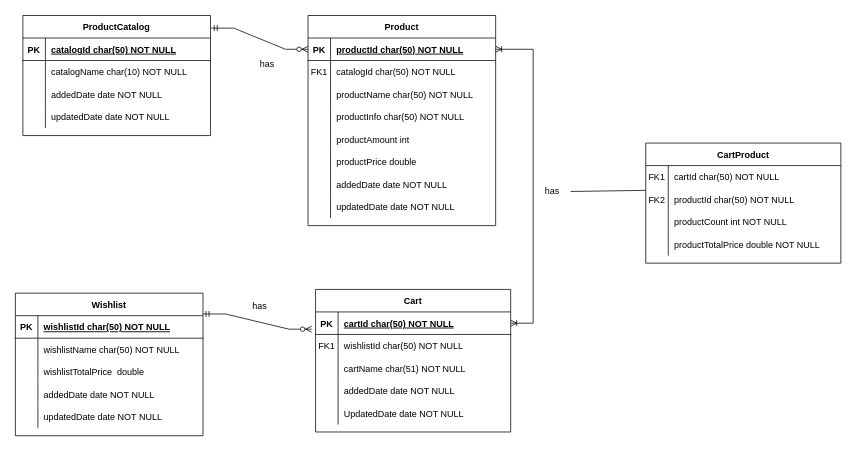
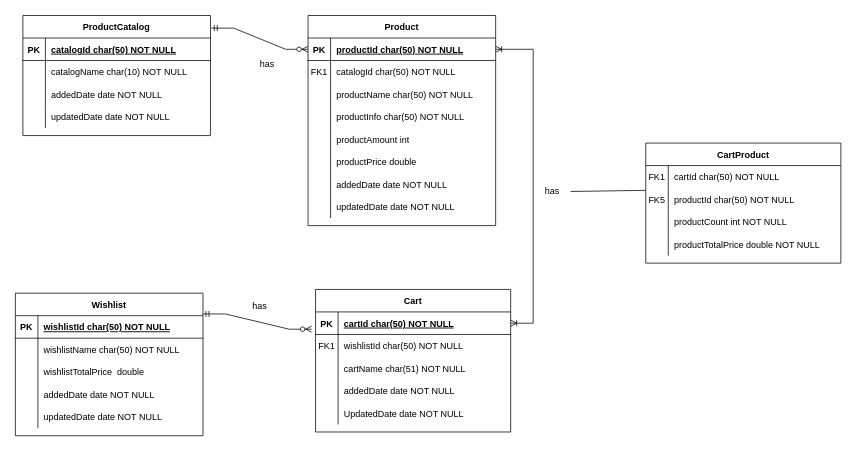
node "FK2": label "FK2" -> "FK5"
